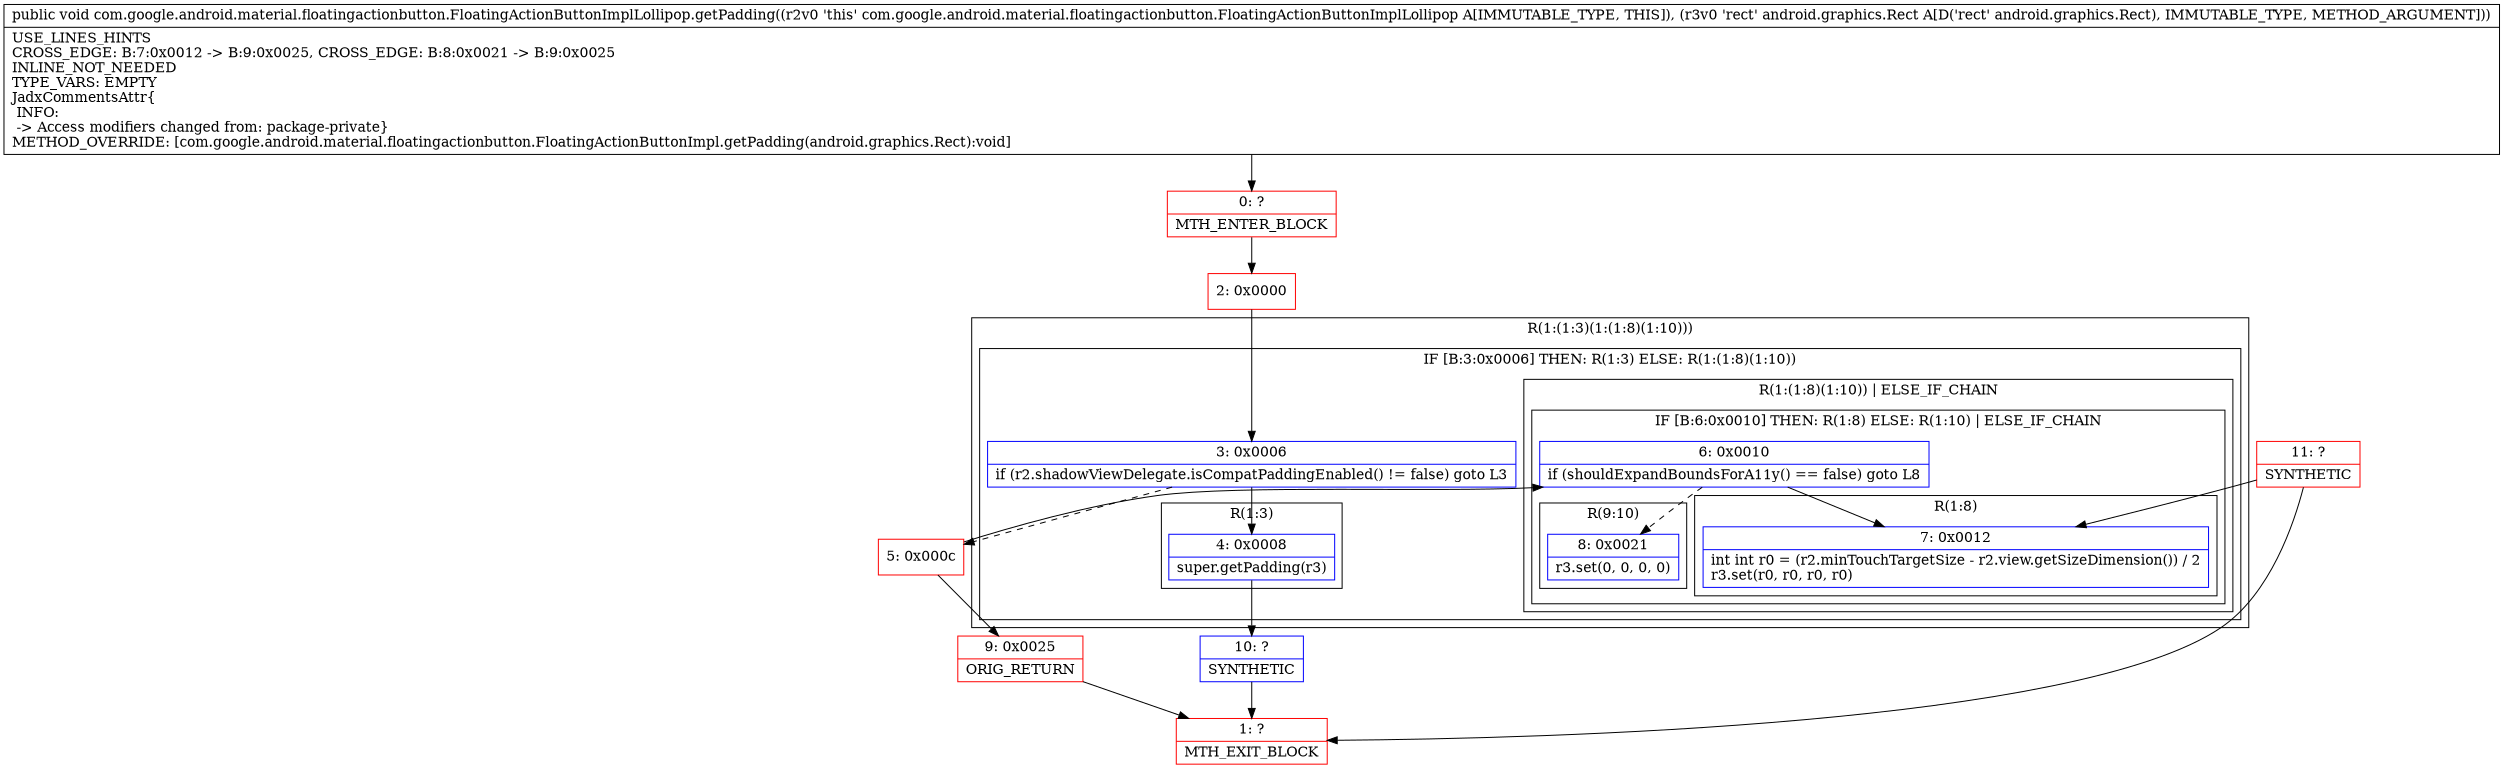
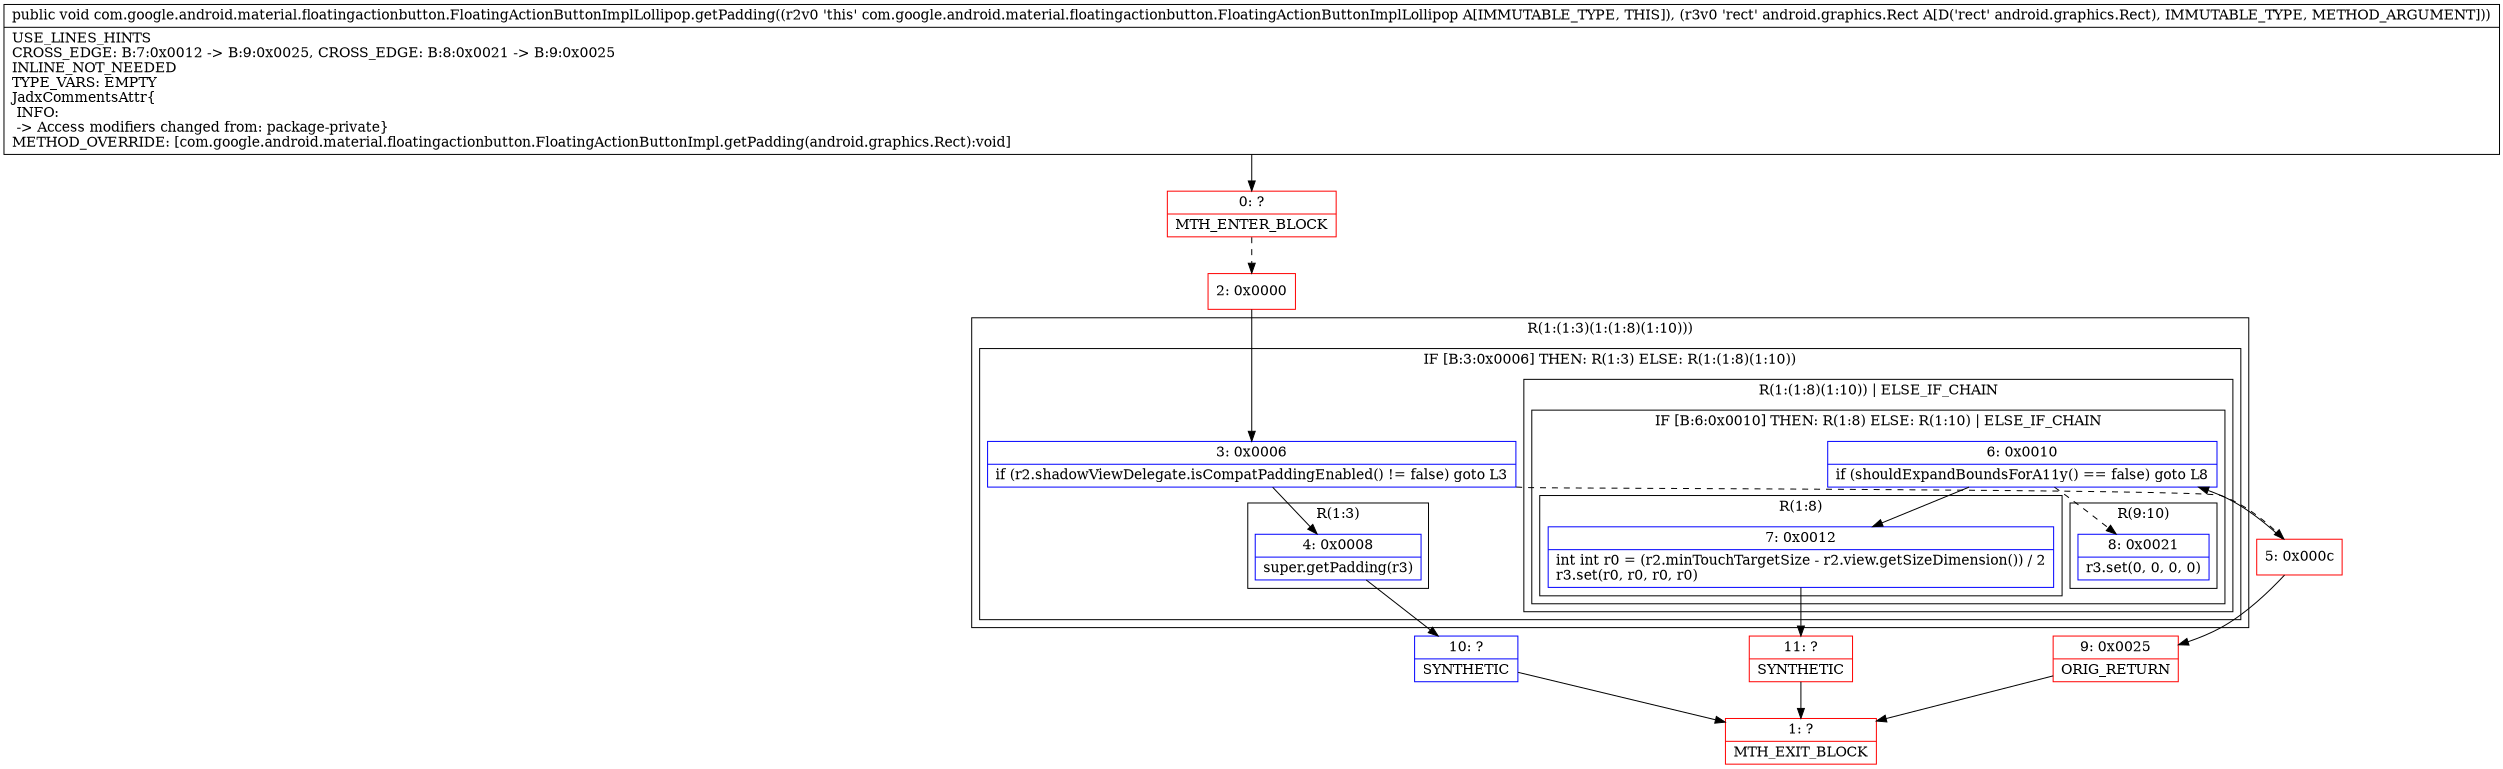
edge "0: ?" -> "2: 0x0000": style solid -> dashed
edge "11: ?" -> "7: 0x0012": reversed
